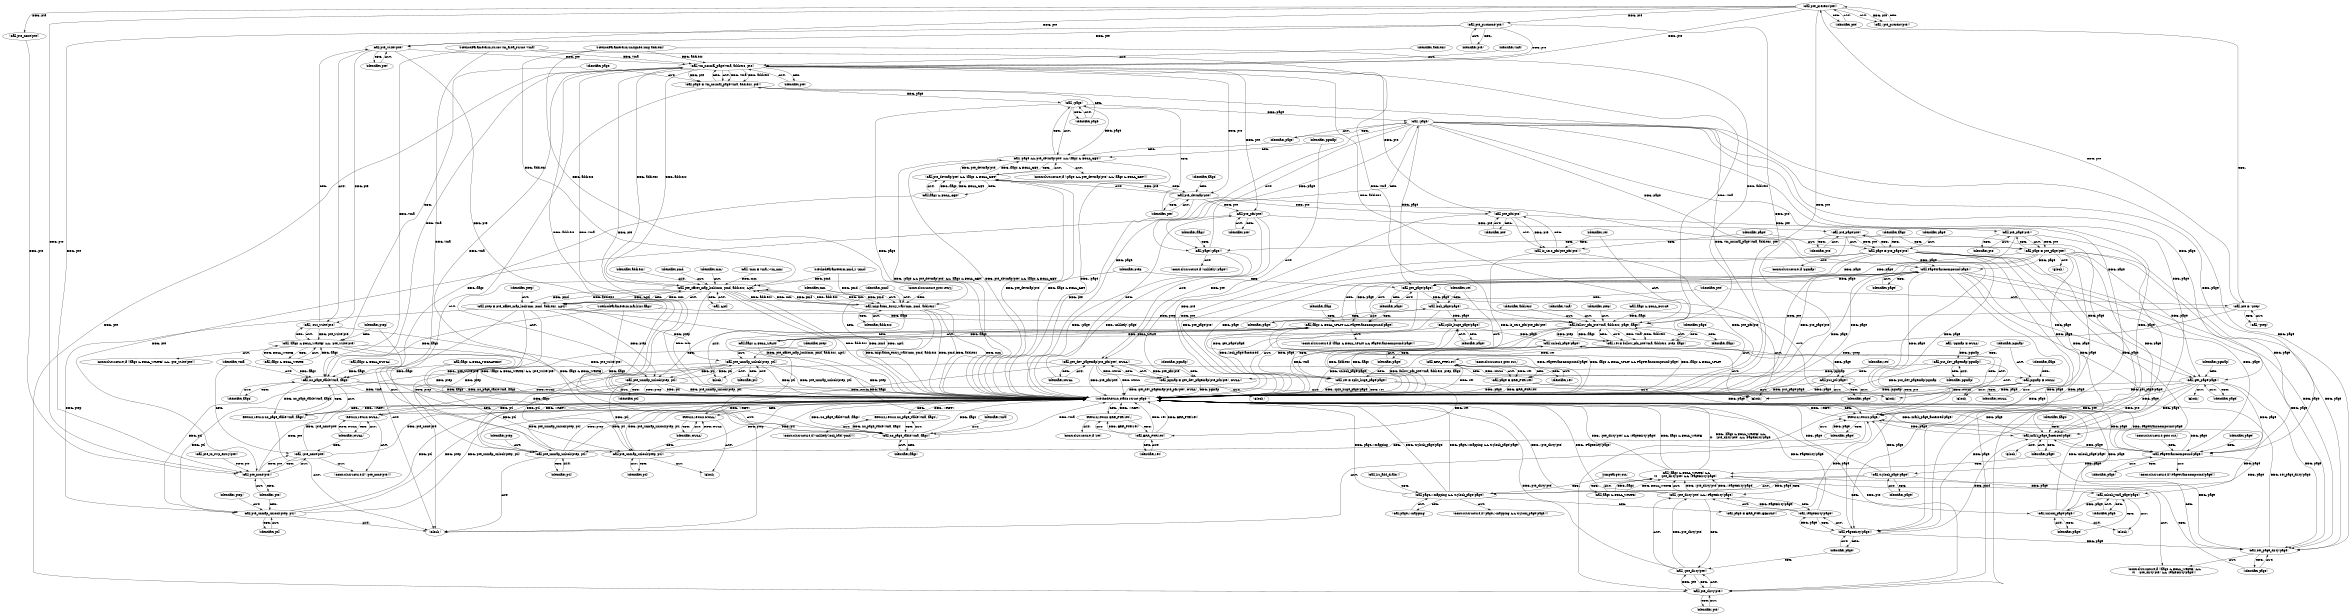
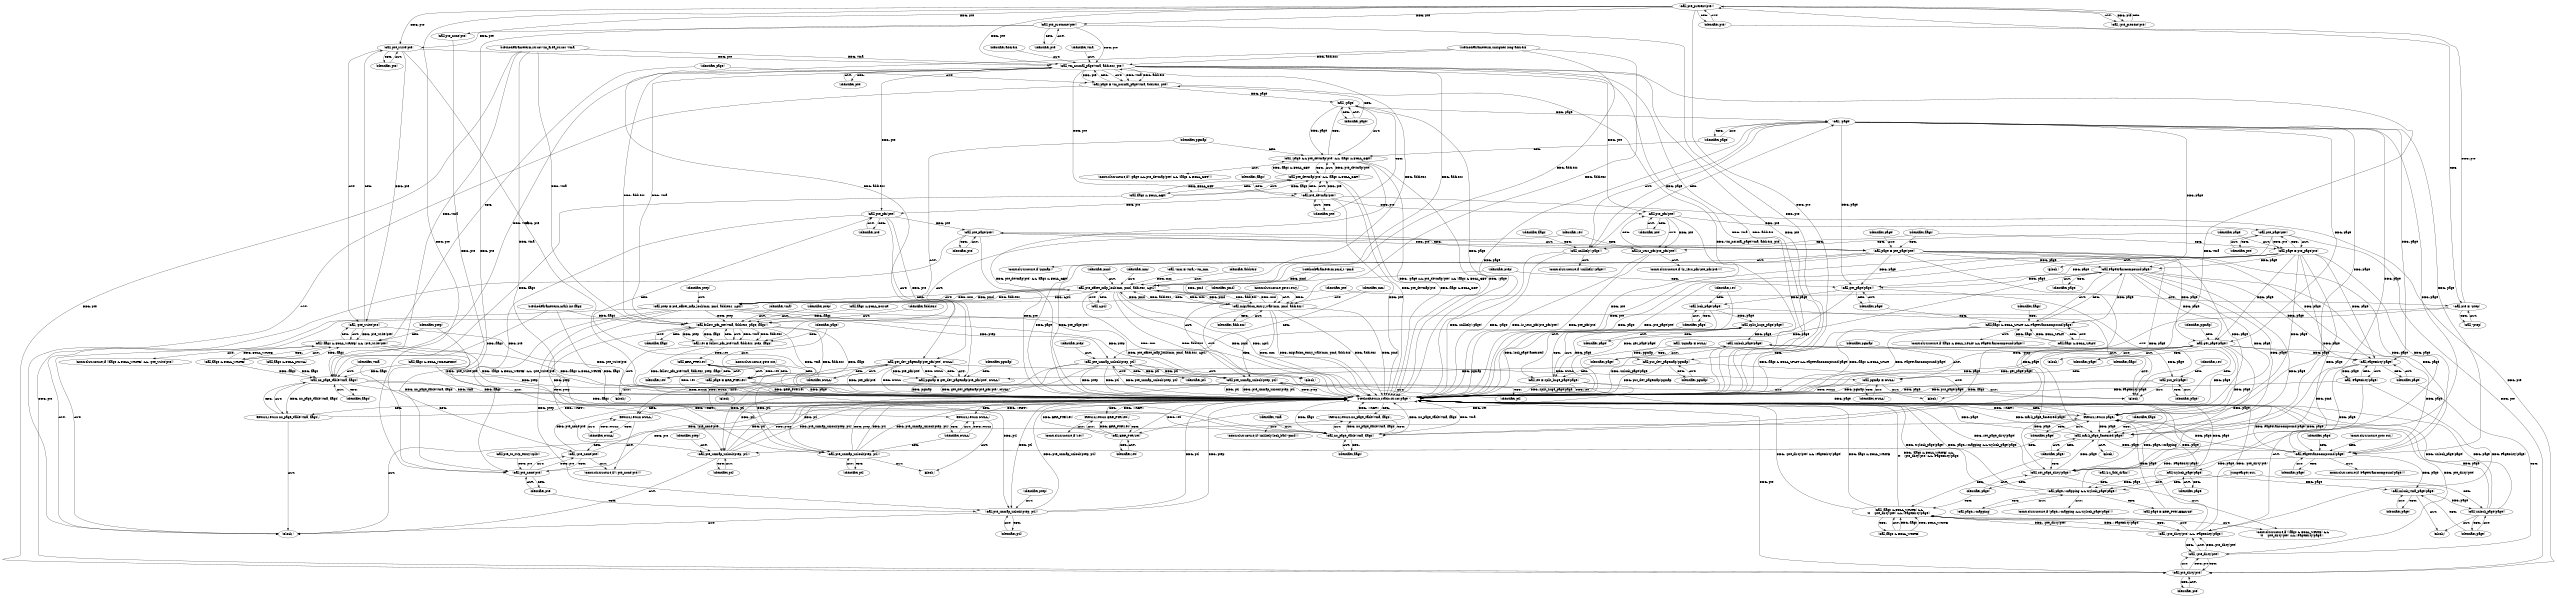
node "(Call,page(!page))": label "(Call,page(!page))" -> "(Call,unlikely(!page))"
node "(ControlStructure,if (is_zero_pfn(pte_pfn(pte))))": added
node "(Call,!out_write(pte))": label "(Call,!out_write(pte))" -> "(Call,!pte_write(pte))"
node "(Call,pte_to_swp_entry(pte))": label "(Call,pte_to_swp_entry(pte))" -> "(Call,pte_to_swp_entry(split))"
edge "(Call,!pte_dirty(pte) && !PageDirty(page))" -> "(Call,!PageDirty(page))": removed, label "CFG:"
edge "(Call,vm_normal_page(vma, address, pte))" -> "(Call,pte_dirty(pte))": now "(MethodParameterIn,struct vm_area_struct *vma)" -> "(Call,pte_dirty(pte))"
